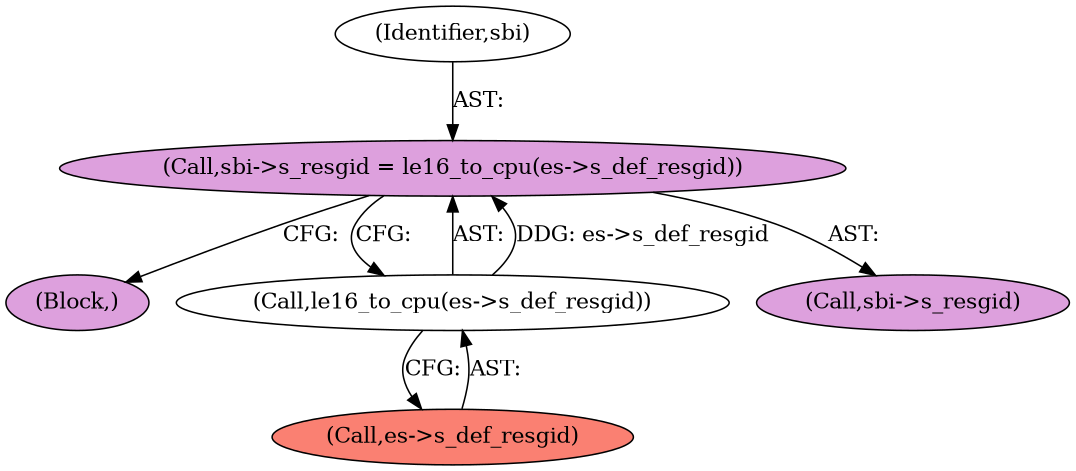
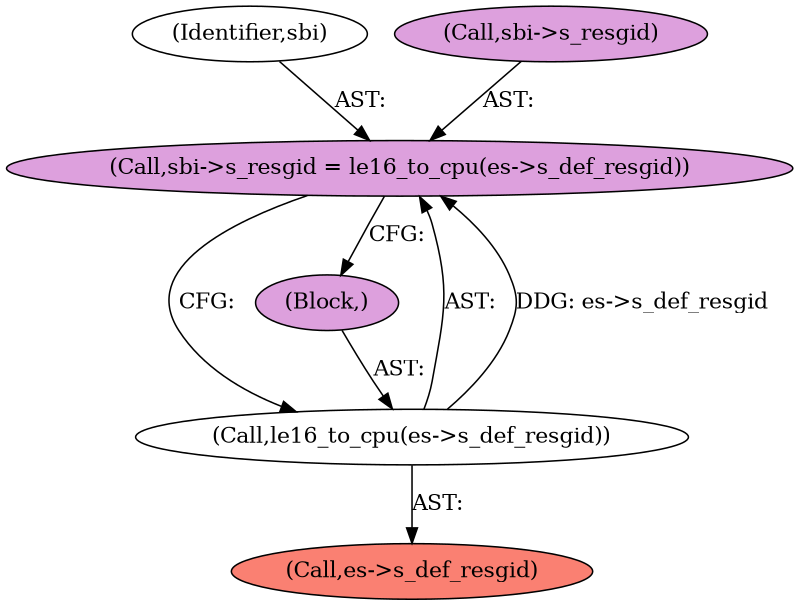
edge "(Call,sbi->s_resgid = le16_to_cpu(es->s_def_resgid))" -> "(Call,sbi->s_resgid)": reversed
edge "(Call,le16_to_cpu(es->s_def_resgid))" -> "(Call,es->s_def_resgid)": label "CFG: " -> "AST: "
edge "(Call,es->s_def_resgid)" -> "(Call,le16_to_cpu(es->s_def_resgid))": now "(Block,)" -> "(Call,le16_to_cpu(es->s_def_resgid))"
